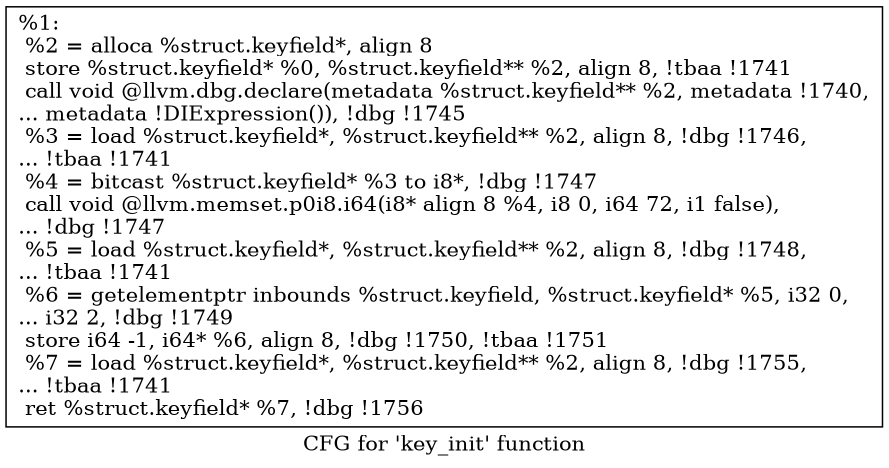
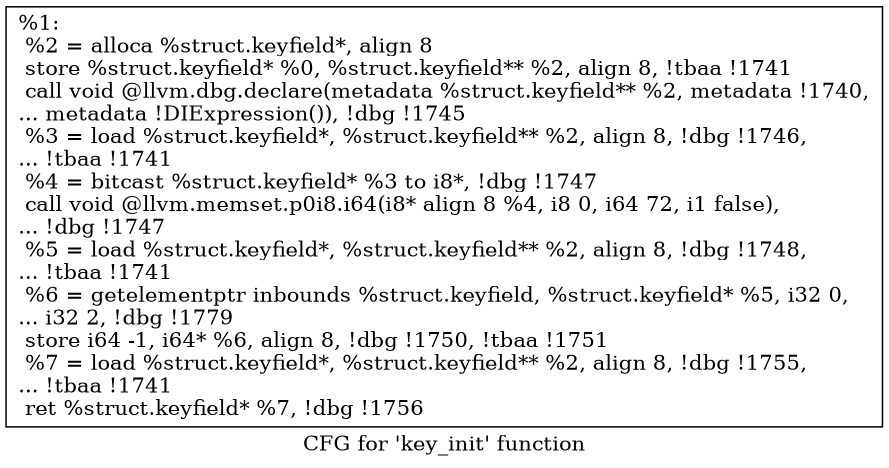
node "%1:": text "... i32 2, !dbg !1749" -> "... i32 2, !dbg !1779"
